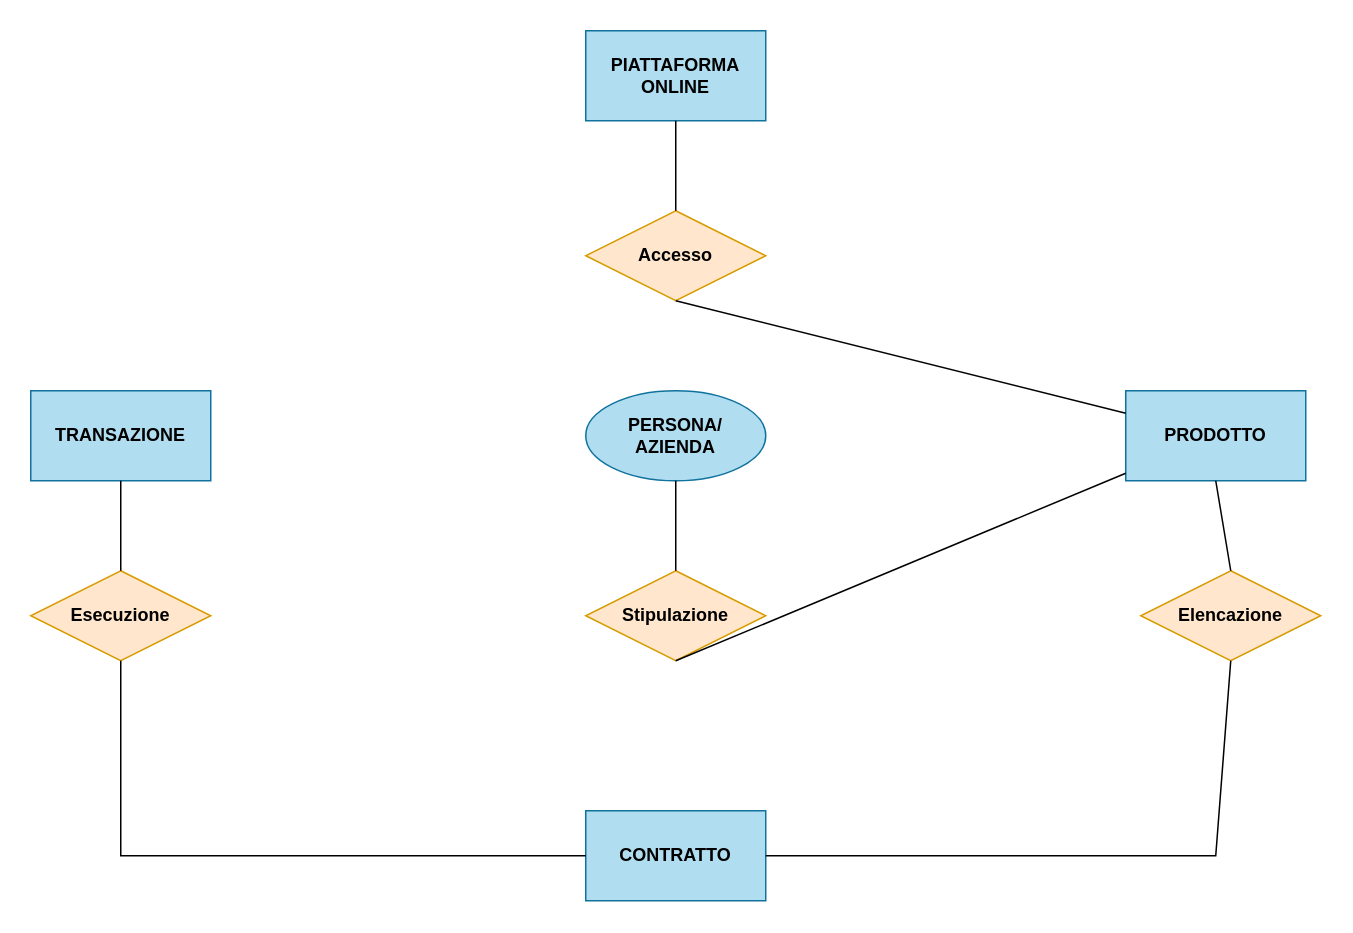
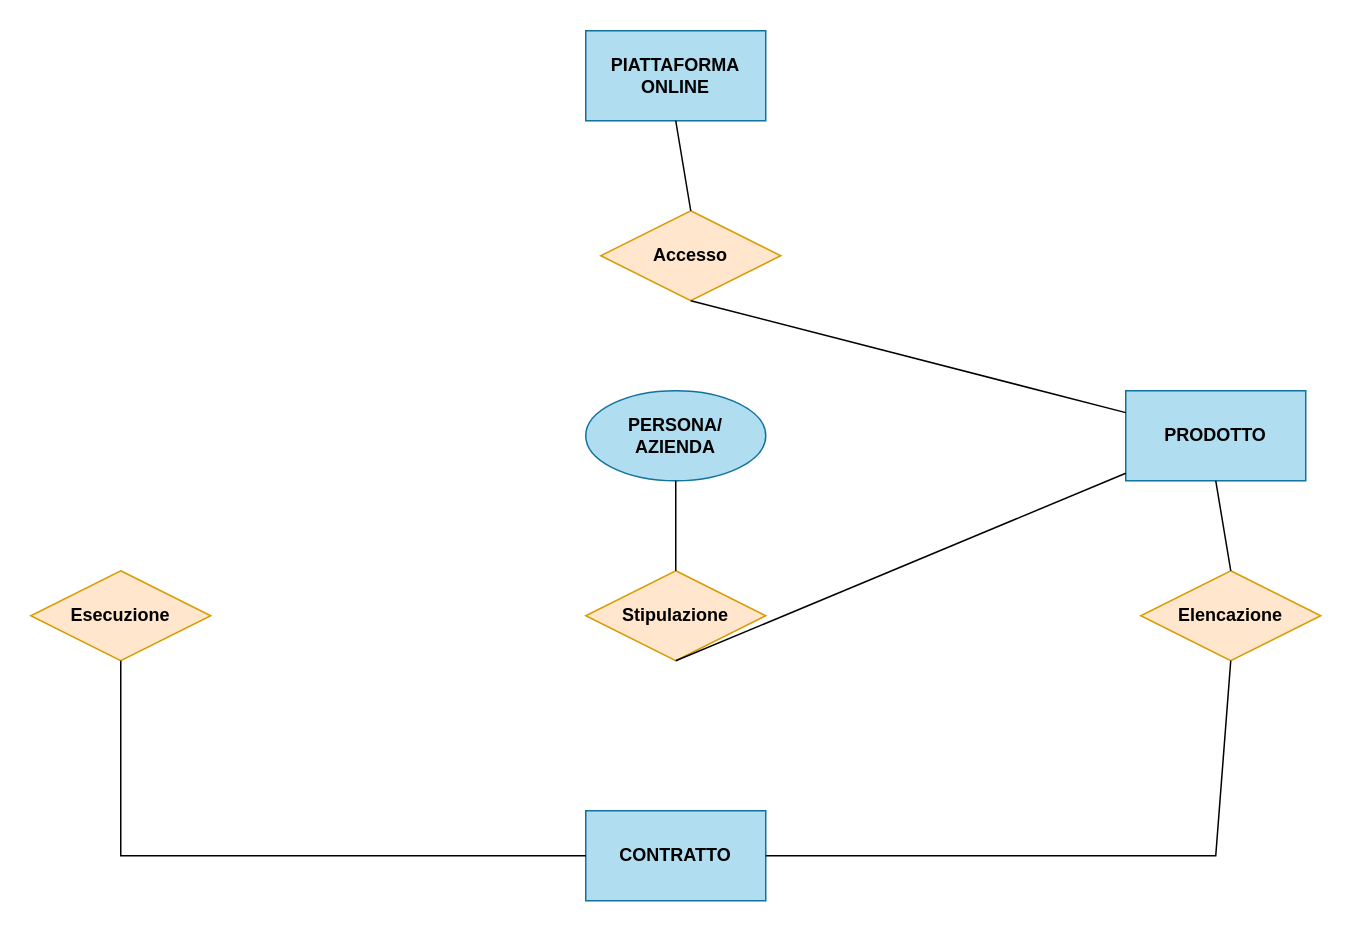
node "Accesso": moved (676, 256) -> (691, 256)
node "TRANSAZIONE": removed
edge "TRANSAZIONE" -- "Esecuzione": removed
